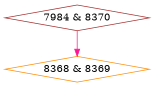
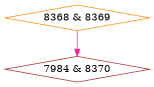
edge "7984 & 8370" -> "8368 & 8369": reversed
